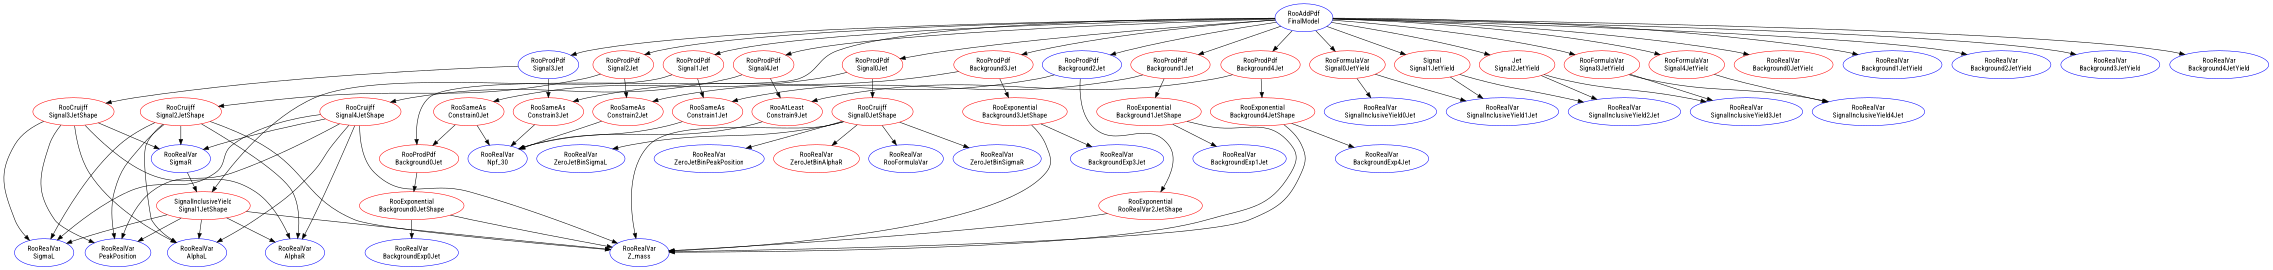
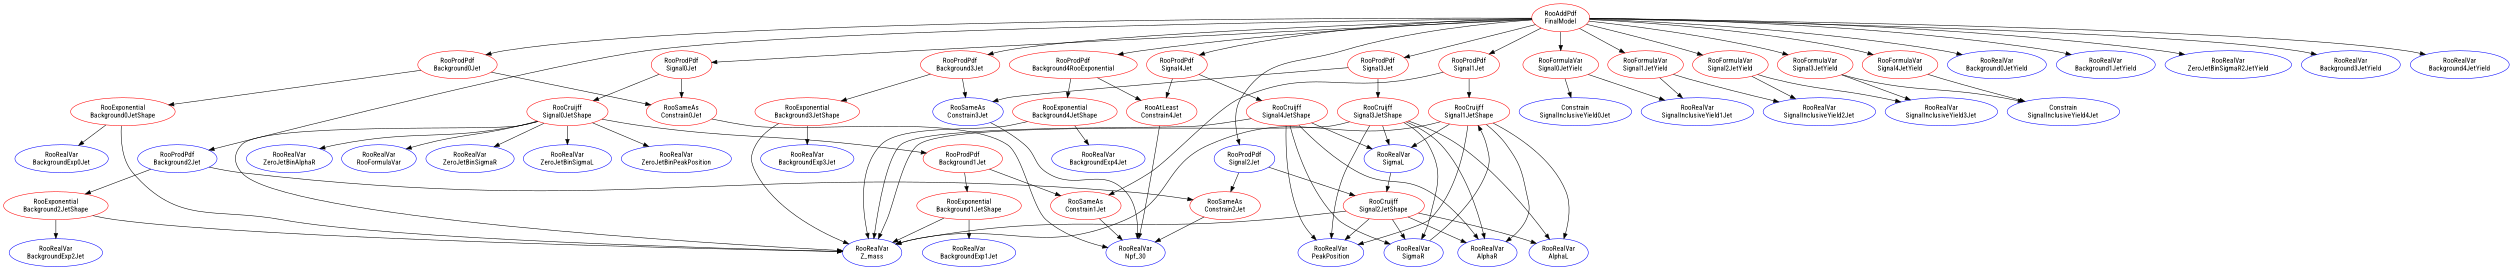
node "RooAddPdf FinalModel": color blue -> red
edge "RooAddPdf FinalModel" -> "RooProdPdf Background1Jet": now "RooCruijff Signal0JetShape" -> "RooProdPdf Background1Jet"
node "RooProdPdf Signal3Jet": color blue -> red
node "RooProdPdf Signal2Jet": color red -> blue
node "RooProdPdf Background4Jet": label "RooProdPdf Background4Jet" -> "RooProdPdf Background4RooExponential"
node "Signal Signal1JetYield": label "Signal Signal1JetYield" -> "RooFormulaVar Signal1JetYield"
node "Jet Signal2JetYield": label "Jet Signal2JetYield" -> "RooFormulaVar Signal2JetYield"
node "RooRealVar Background0JetYield": color red -> blue
node "RooRealVar Background2JetYield": label "RooRealVar Background2JetYield" -> "RooRealVar ZeroJetBinSigmaR2JetYield"
node "RooSameAs Constrain3Jet": color red -> blue
node "RooAtLeast Constrain9Jet": label "RooAtLeast Constrain9Jet" -> "RooAtLeast Constrain4Jet"
node "RooRealVar SignalInclusiveYield0Jet": label "RooRealVar SignalInclusiveYield0Jet" -> "Constrain SignalInclusiveYield0Jet"
node "RooRealVar SignalInclusiveYield4Jet": label "RooRealVar SignalInclusiveYield4Jet" -> "Constrain SignalInclusiveYield4Jet"
edge "RooCruijff Signal3JetShape" -> "RooRealVar Z_mass": added
edge "RooSameAs Constrain0Jet" -> "RooProdPdf Background0Jet": reversed
node "RooRealVar ZeroJetBinAlphaR": color red -> blue
edge "RooCruijff Signal2JetShape" -> "RooRealVar SigmaL": reversed
edge "RooCruijff Signal4JetShape" -> "RooRealVar AlphaL": removed
node "SignalInclusiveYield Signal1JetShape": label "SignalInclusiveYield Signal1JetShape" -> "RooCruijff Signal1JetShape"
node "RooExponential RooRealVar2JetShape": label "RooExponential RooRealVar2JetShape" -> "RooExponential Background2JetShape"
node "RooRealVar BackgroundExp2Jet": added
